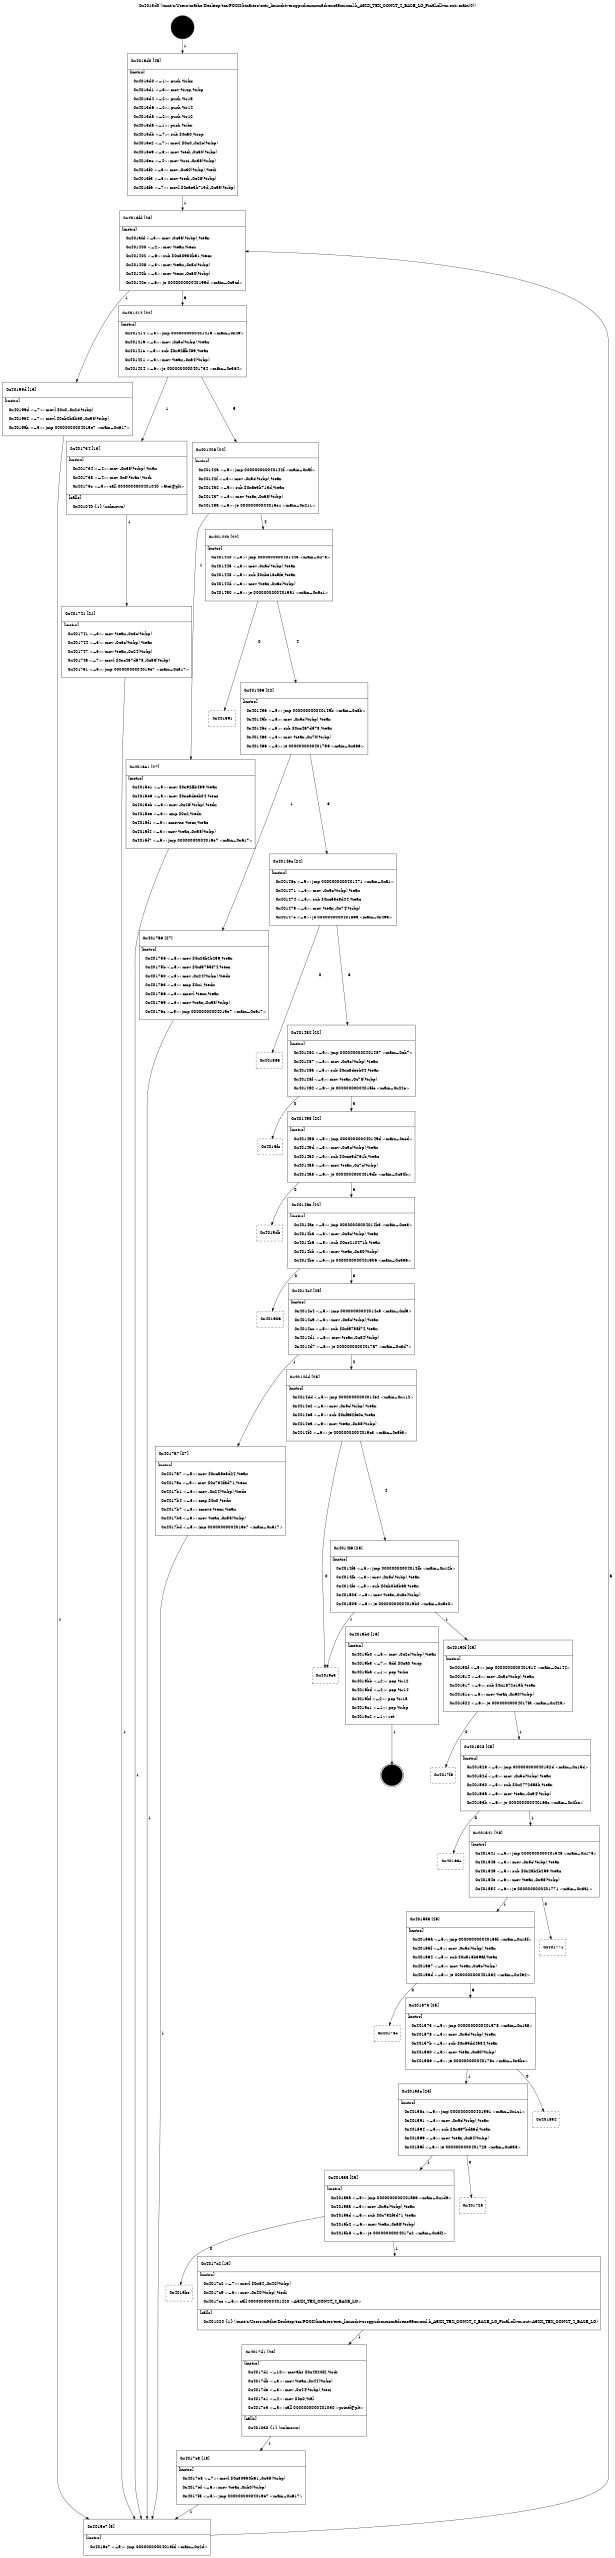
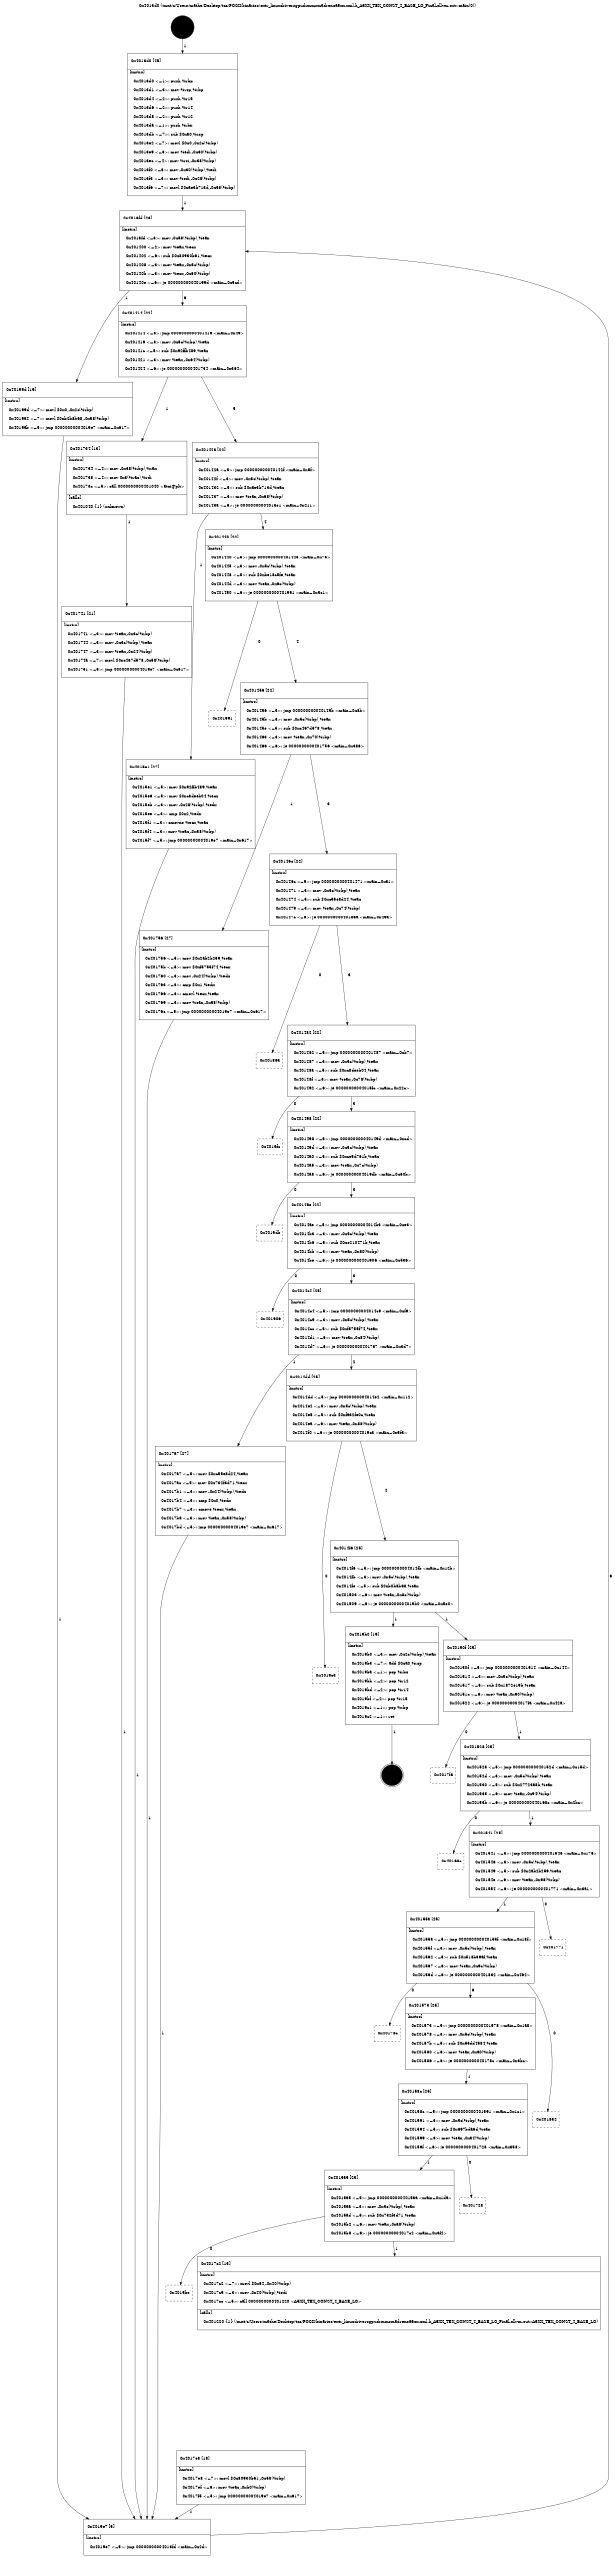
edge "0x4014f6 [25]" -> "0x4019c3": now "0x4014f6 [25]" -> "0x4019b0 [19]"
edge "0x401573 [25]" -> "0x401832": now "0x40155a [25]" -> "0x401832"
node "0x4017d1 [23]": removed
